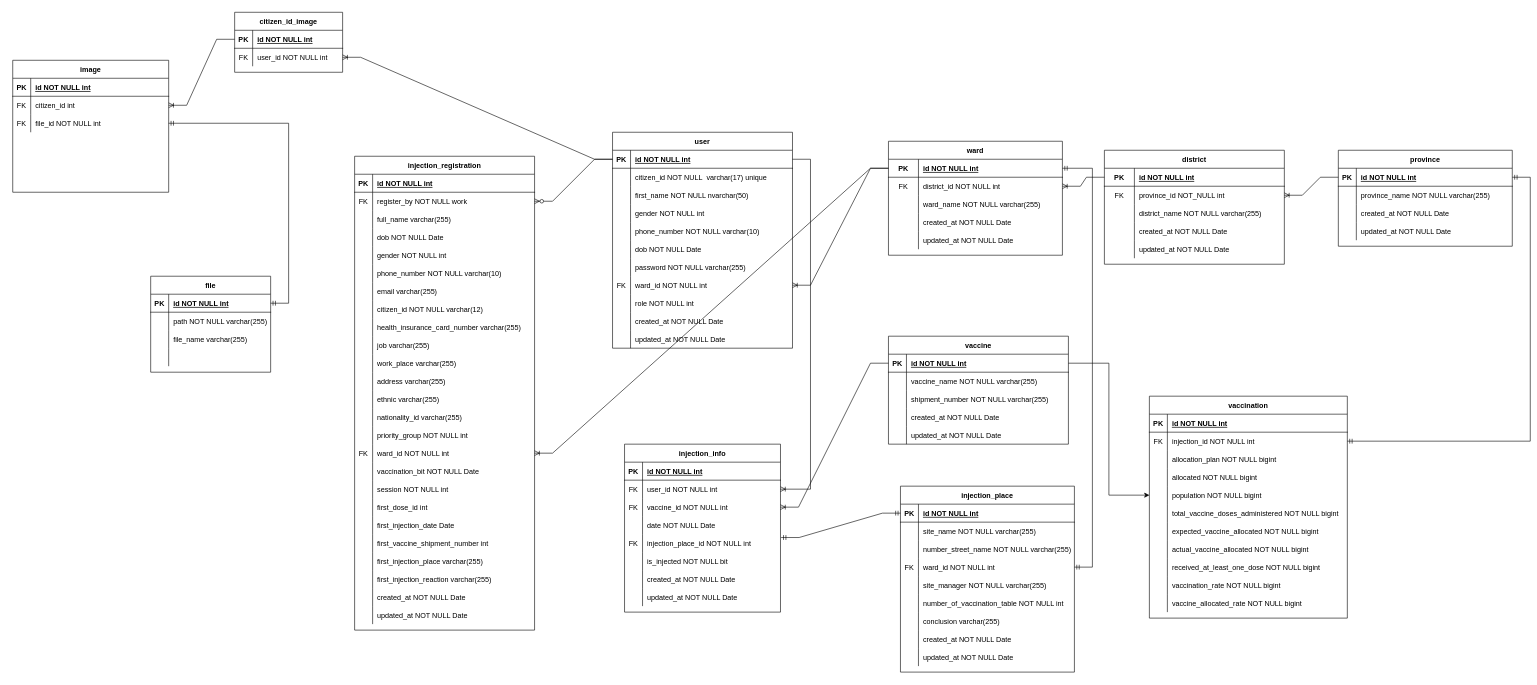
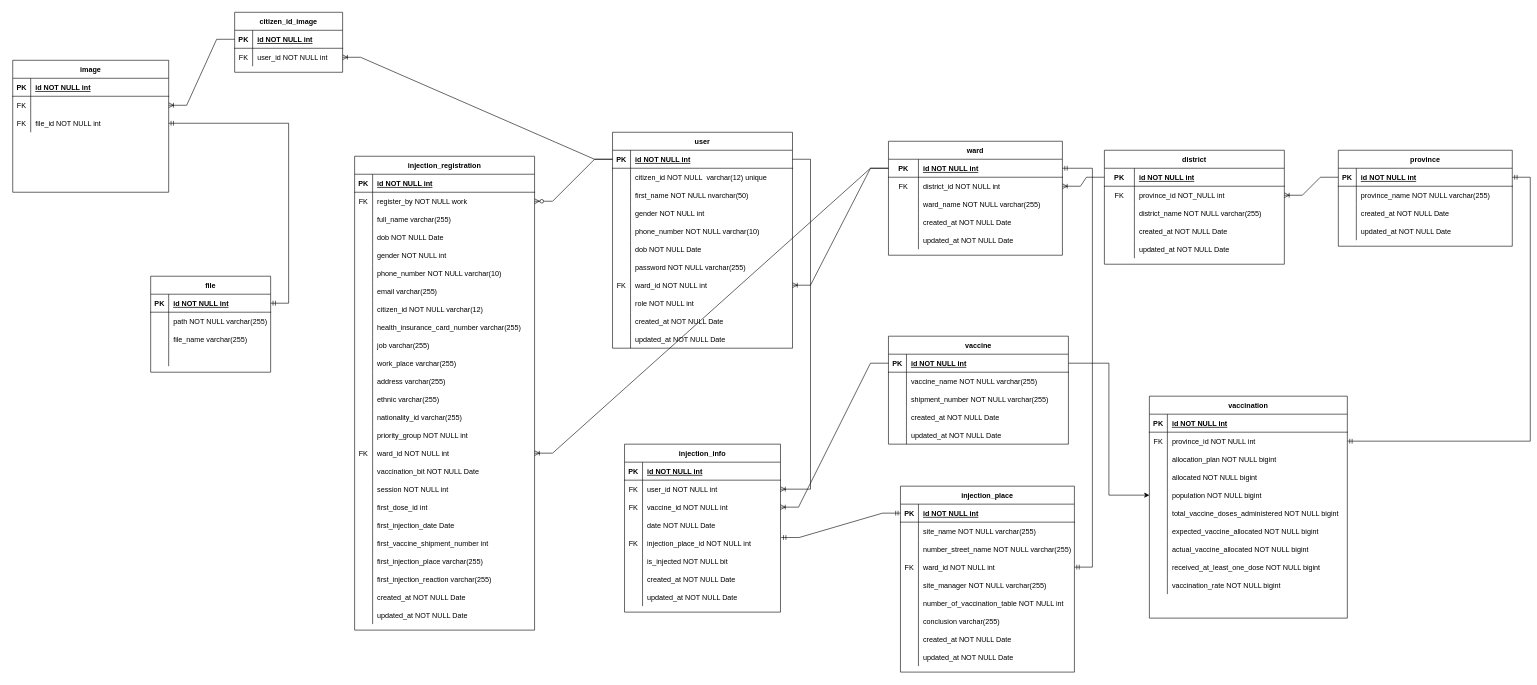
node "citizen_id int": removed
node "citizen_id NOT NULL varchar(17) unique": label "citizen_id NOT NULL varchar(17) unique" -> "citizen_id NOT NULL varchar(12) unique"
node "injection_id NOT NULL int": label "injection_id NOT NULL int" -> "province_id NOT NULL int"
node "vaccine_allocated_rate NOT NULL bigint": removed
